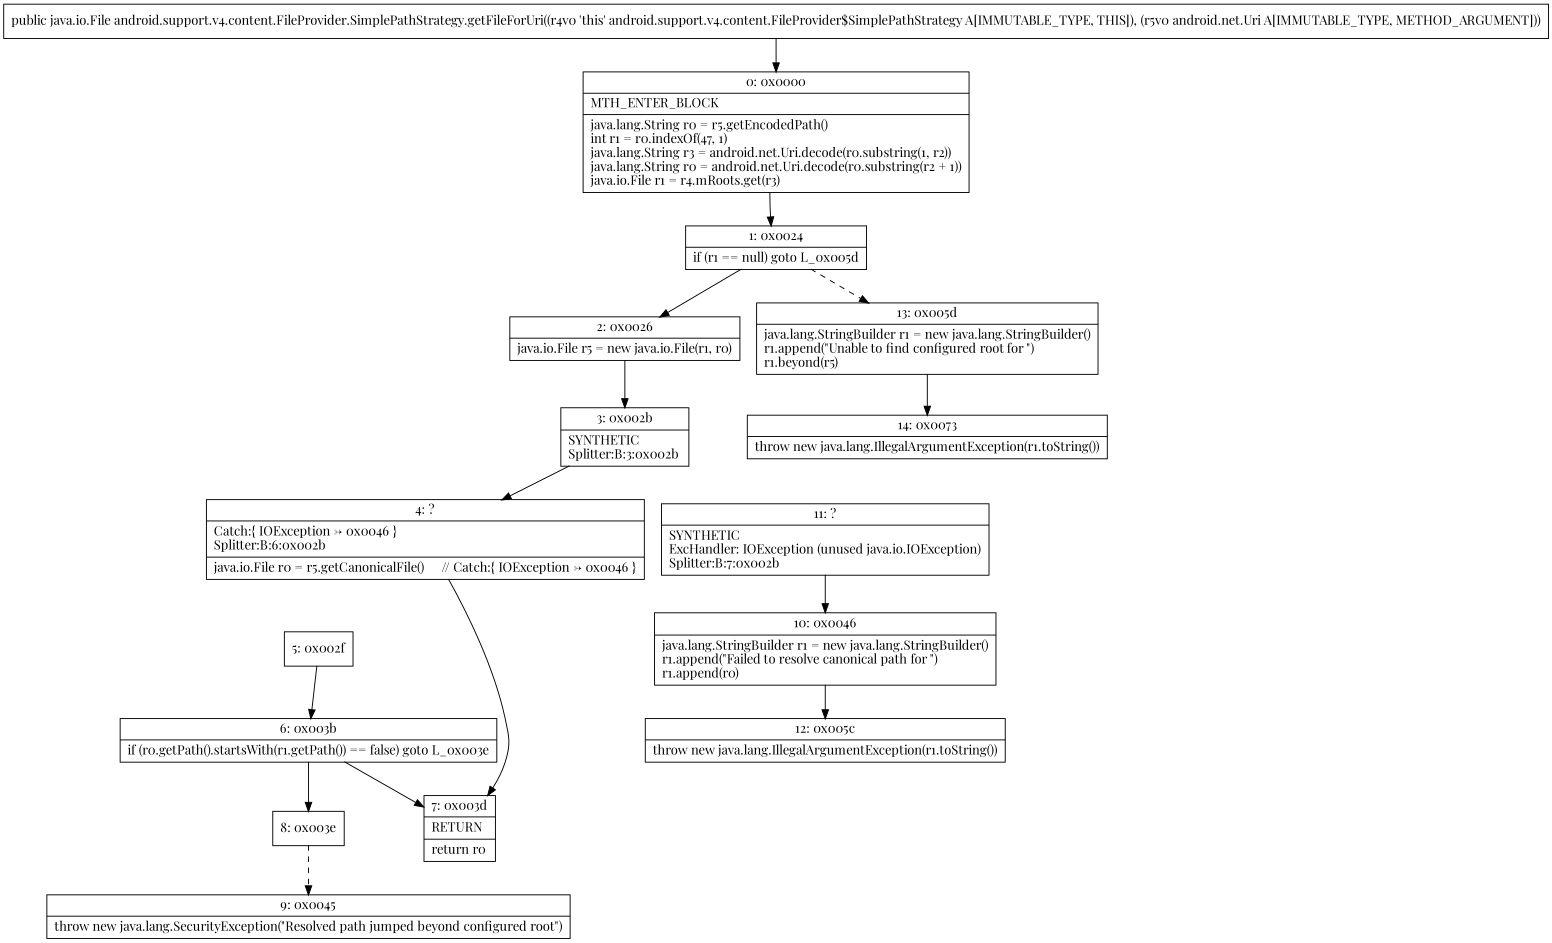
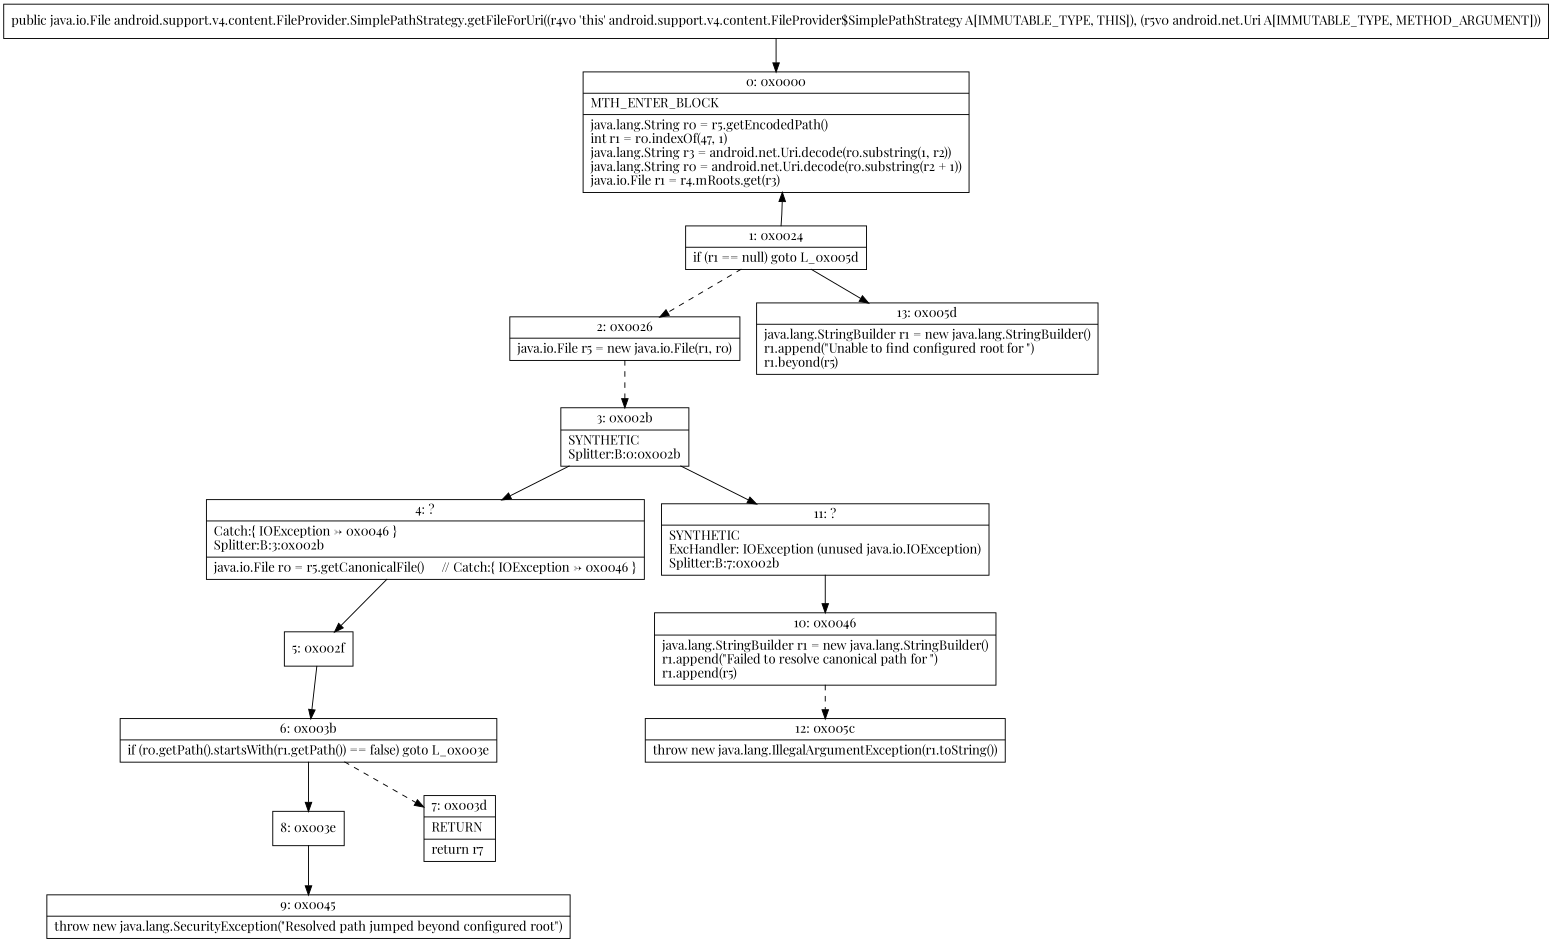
edge "0: 0x0000" -> "1: 0x0024": reversed
edge "1: 0x0024" -> "13: 0x005d": style dashed -> solid
edge "1: 0x0024" -> "2: 0x0026": style solid -> dashed
edge "2: 0x0026" -> "3: 0x002b": style solid -> dashed
node "14: 0x0073": removed
node "3: 0x002b": text "Splitter:B:3:0x002b" -> "Splitter:B:0:0x002b"
edge "3: 0x002b" -> "11: ?": added
node "4: ?": text "Splitter:B:6:0x002b" -> "Splitter:B:3:0x002b"
node "10: 0x0046": text "r1.append(r0)" -> "r1.append(r5)"
edge "4: ?" -> "7: 0x003d": now "4: ?" -> "5: 0x002f"
edge "10: 0x0046" -> "12: 0x005c": style solid -> dashed
edge "6: 0x003b" -> "7: 0x003d": style solid -> dashed
node "7: 0x003d": text "return r0" -> "return r7"
edge "8: 0x003e" -> "9: 0x0045": style dashed -> solid
